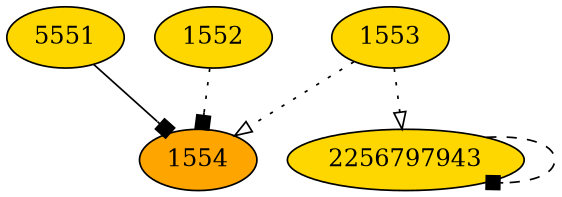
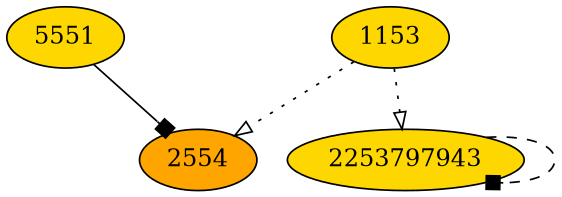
node "1552": removed
node "1553": label "1553" -> "1153"
node "1554": label "1554" -> "2554"
node "2256797943": label "2256797943" -> "2253797943"
